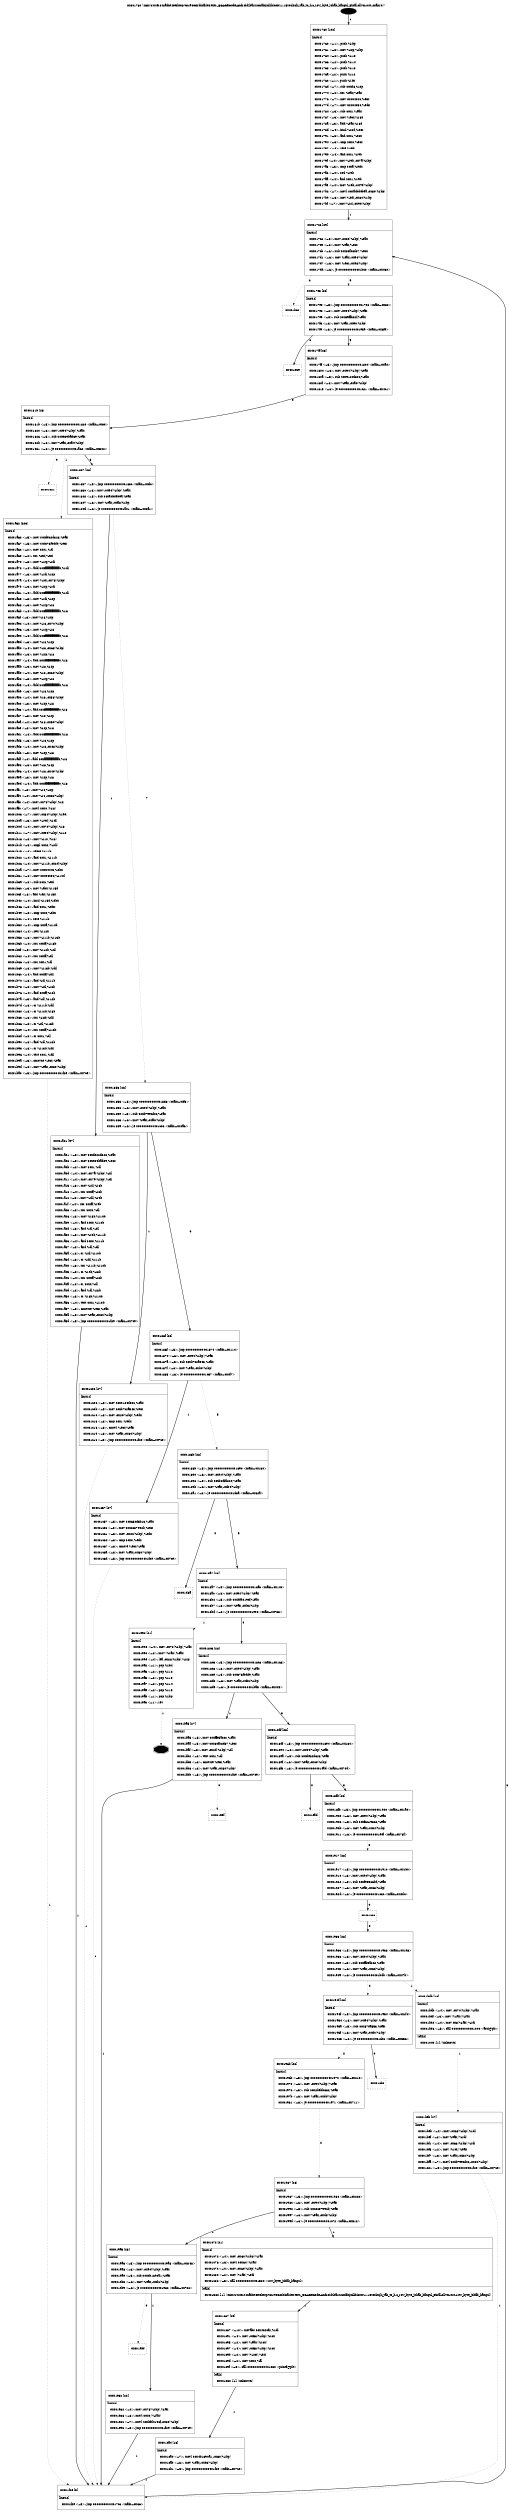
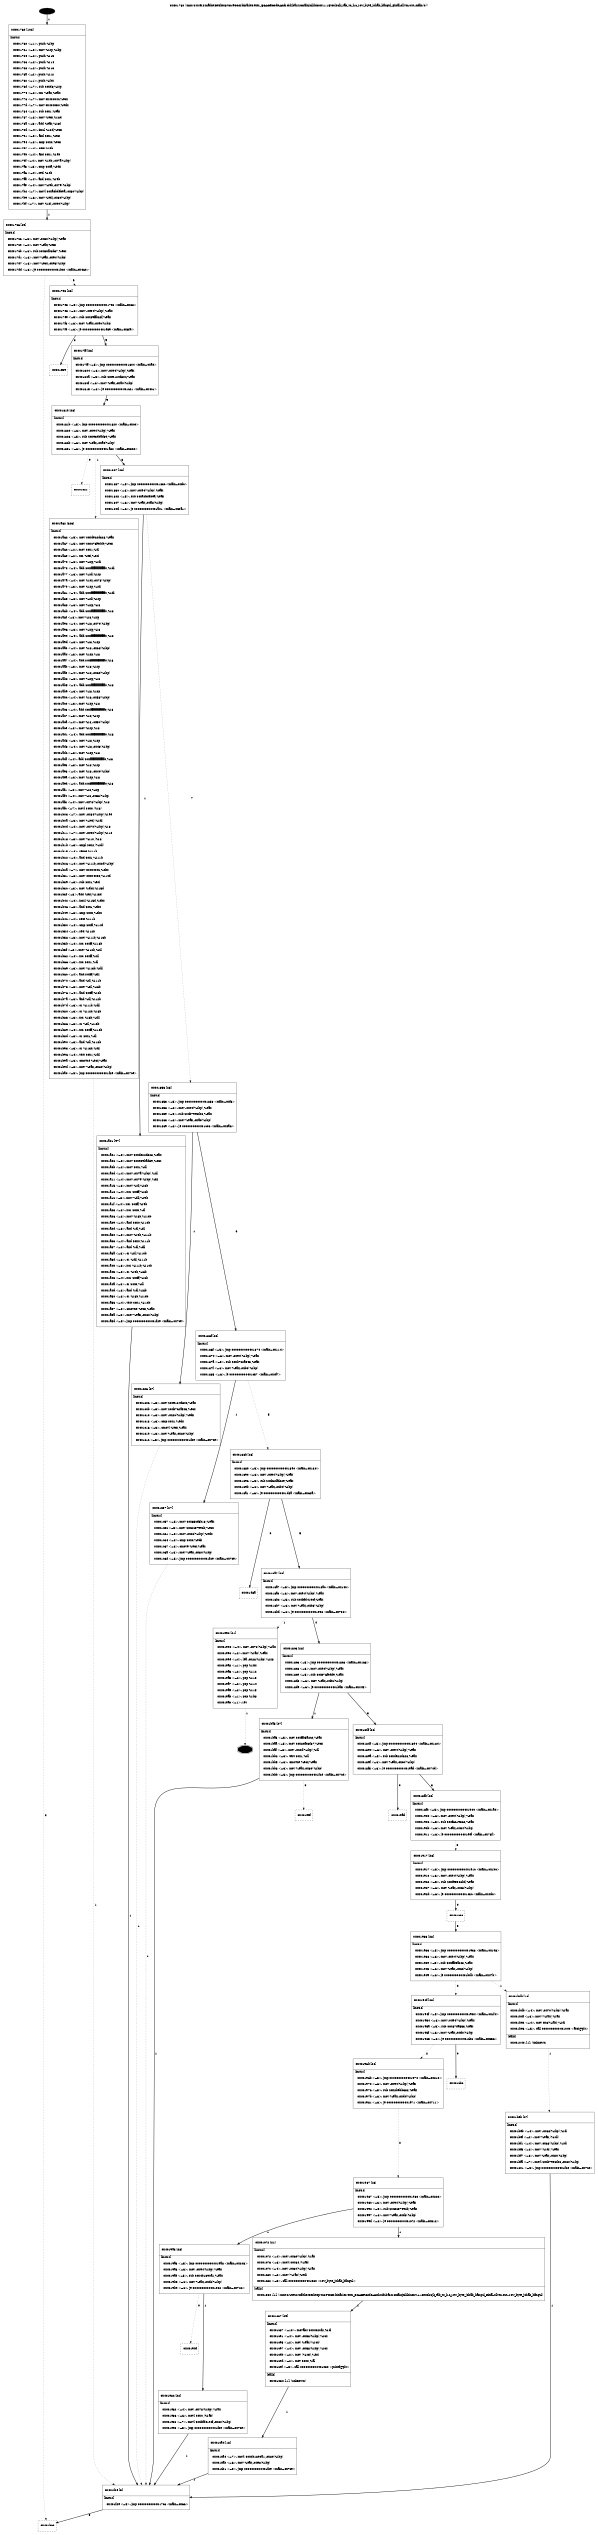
edge "0x401f2e [5]" -> "0x4017c6 [29]": now "0x401f2e [5]" -> "0x401bc0"
edge "0x401beb [27]" -> "0x401f2e [5]": style dotted -> bold
